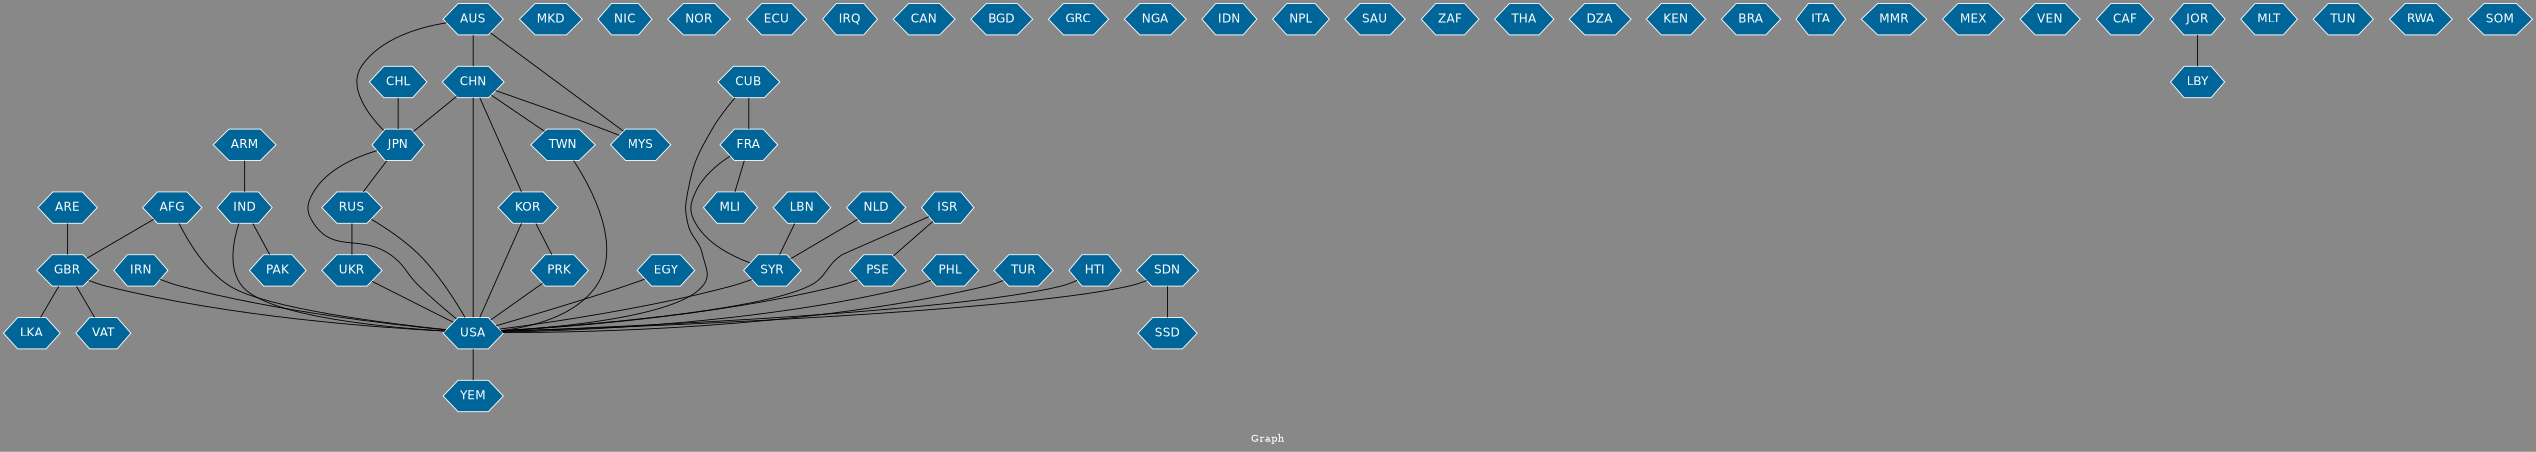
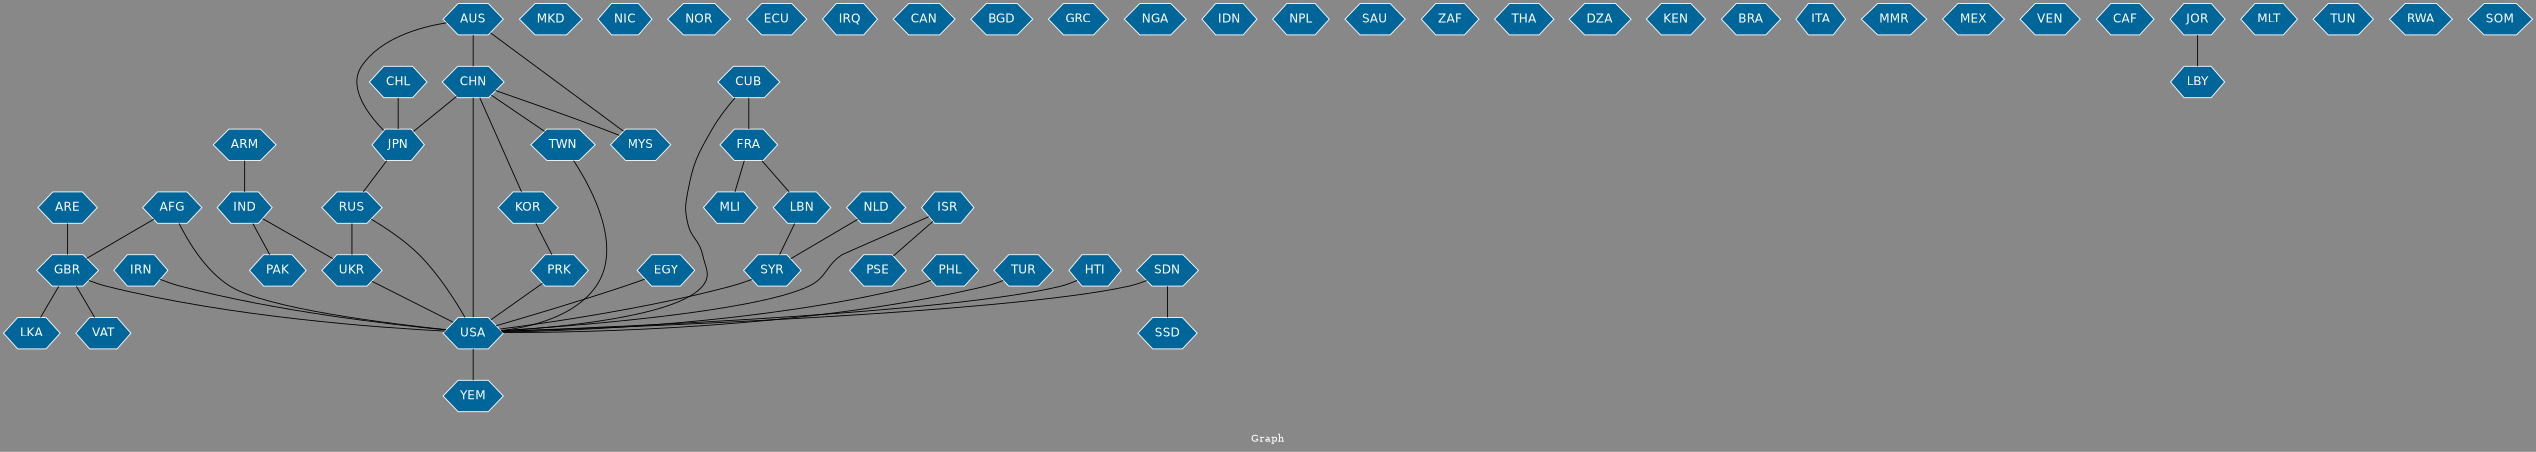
edge "FRA" -- "SYR": now "FRA" -- "LBN"
edge "JPN" -- "USA": removed
edge "KOR" -- "USA": removed
edge "IND" -- "USA": now "IND" -- "UKR"
edge "PSE" -- "USA": removed
